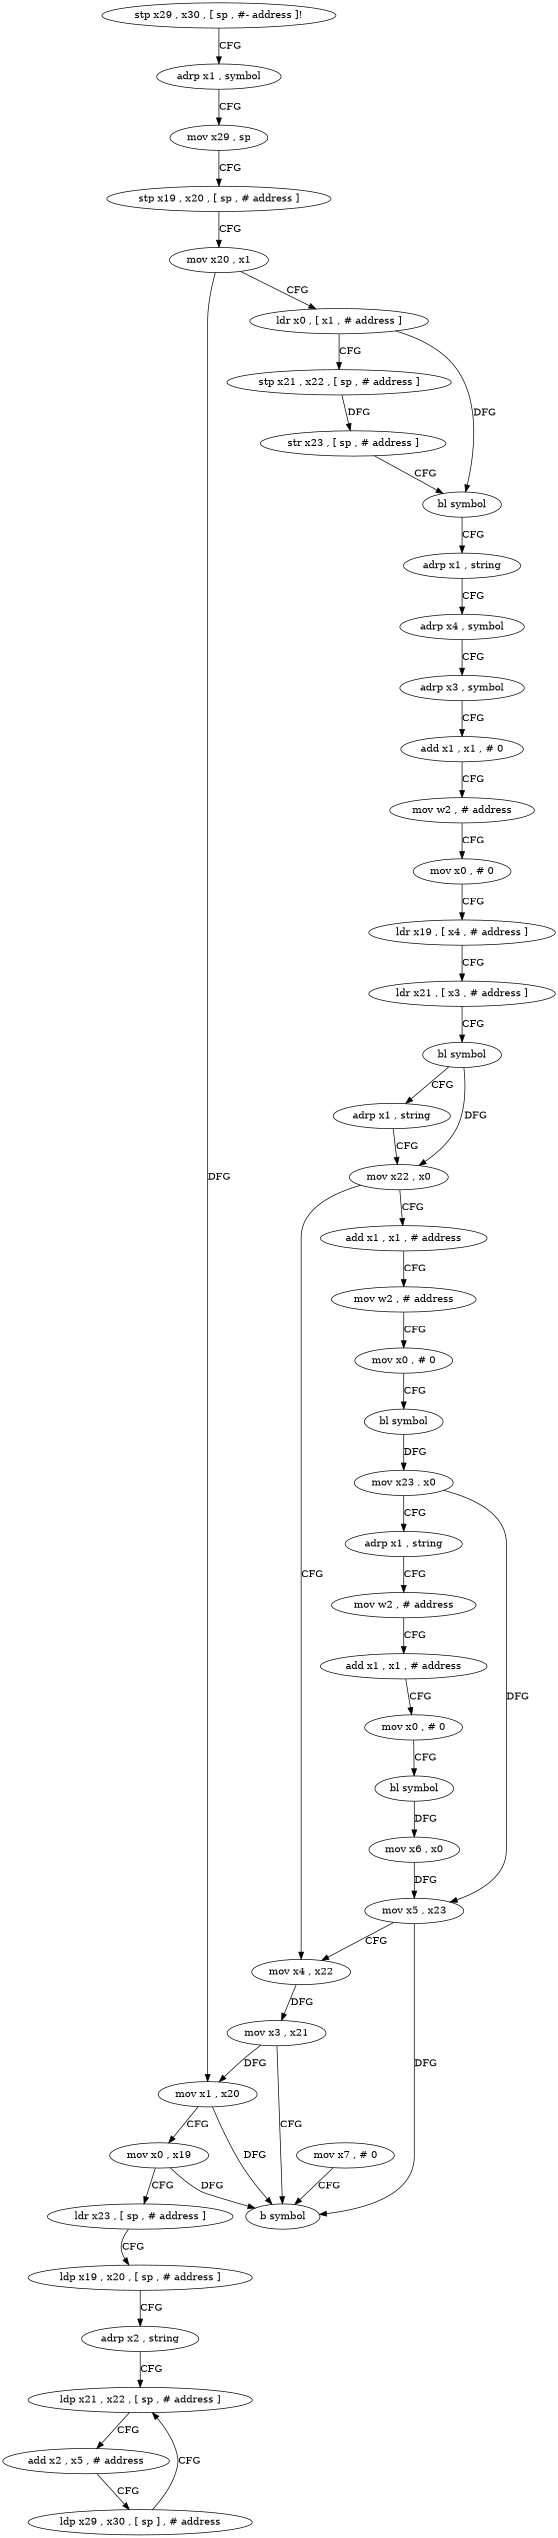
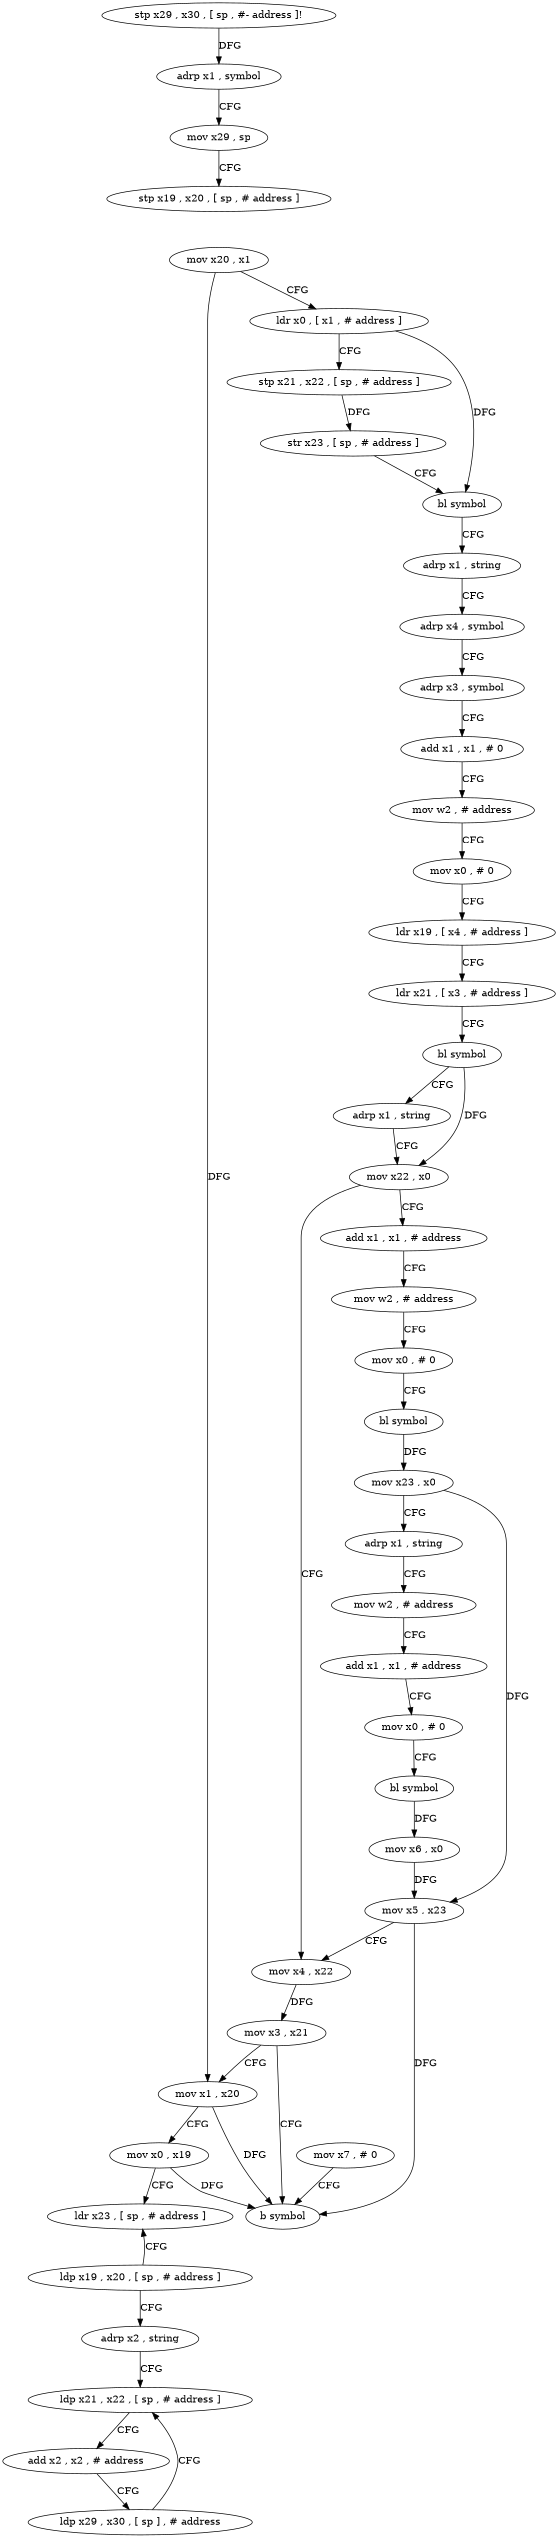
edge "stp x29 , x30 , [ sp , #- address ]!" -> "adrp x1 , symbol": label "CFG" -> "DFG"
edge "stp x19 , x20 , [ sp , # address ]" -> "mov x20 , x1": removed, label "CFG"
edge "mov x3 , x21" -> "mov x1 , x20": label "DFG" -> "CFG"
edge "ldr x23 , [ sp , # address ]" -> "ldp x19 , x20 , [ sp , # address ]": reversed
node "add x2 , x5 , # address": label "add x2 , x5 , # address" -> "add x2 , x2 , # address"
